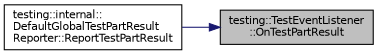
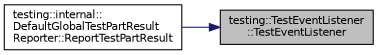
node "testing::TestEventListener ::OnTestPartResult": label "testing::TestEventListener ::OnTestPartResult" -> "testing::TestEventListener ::TestEventListener"
